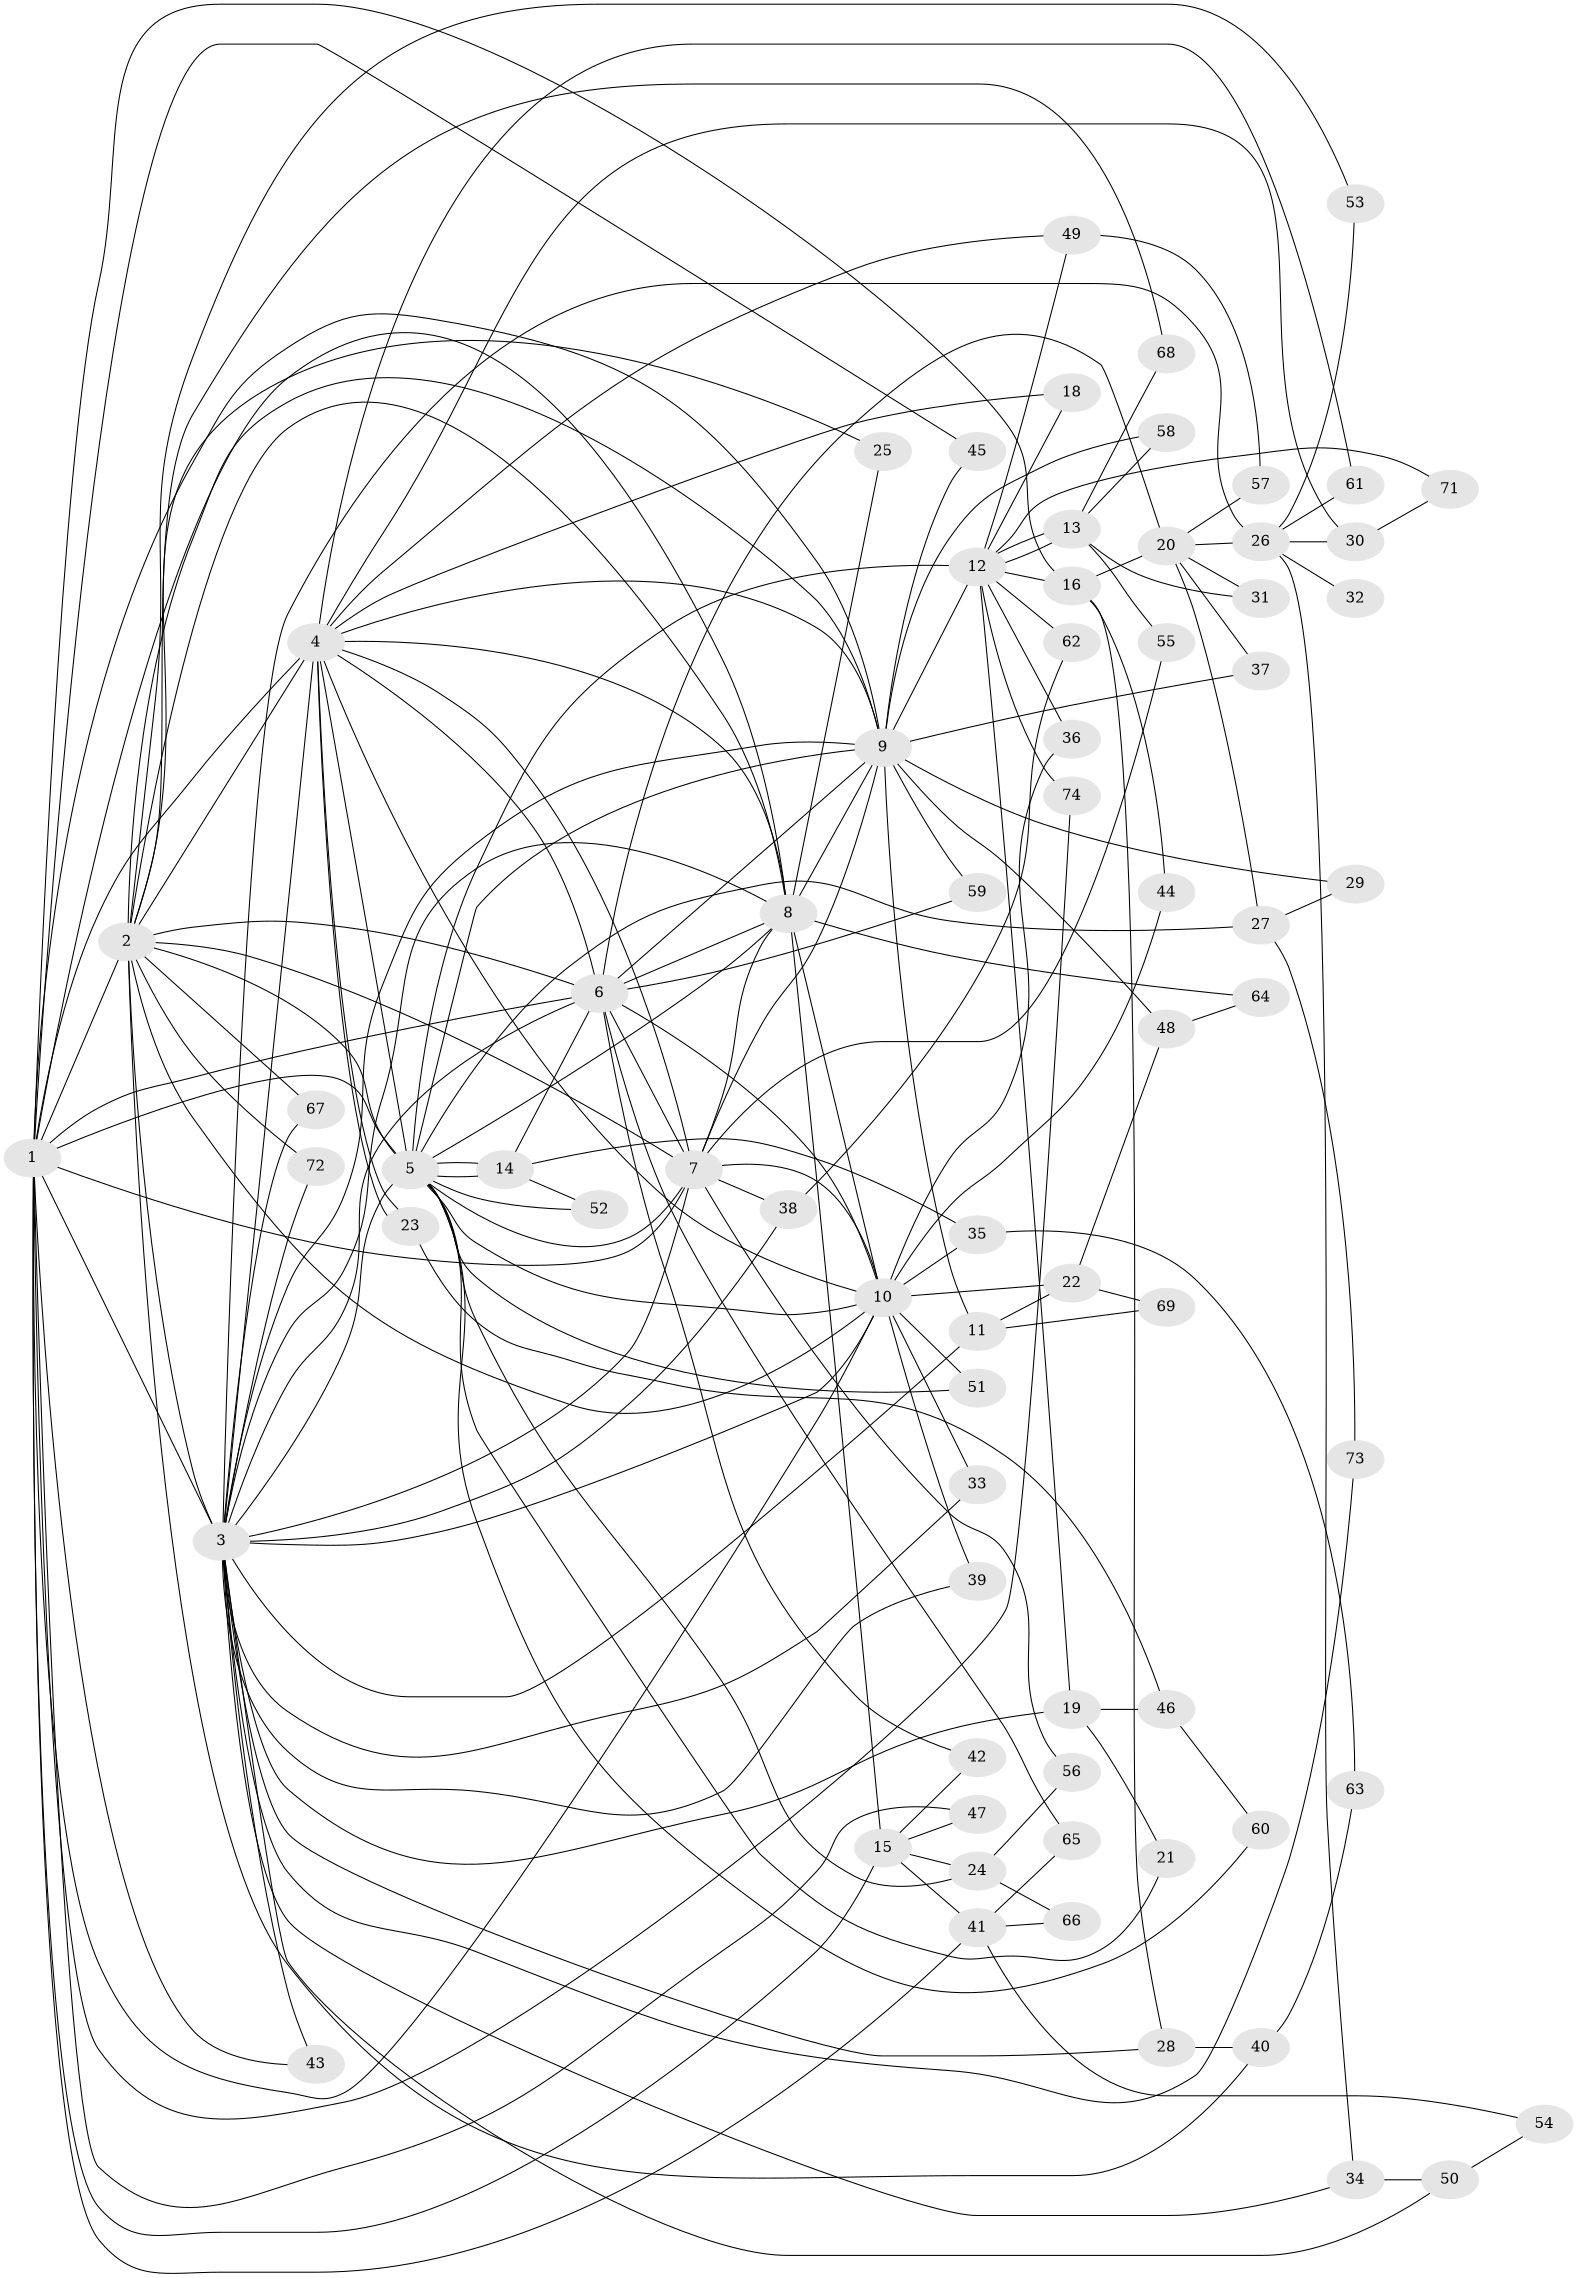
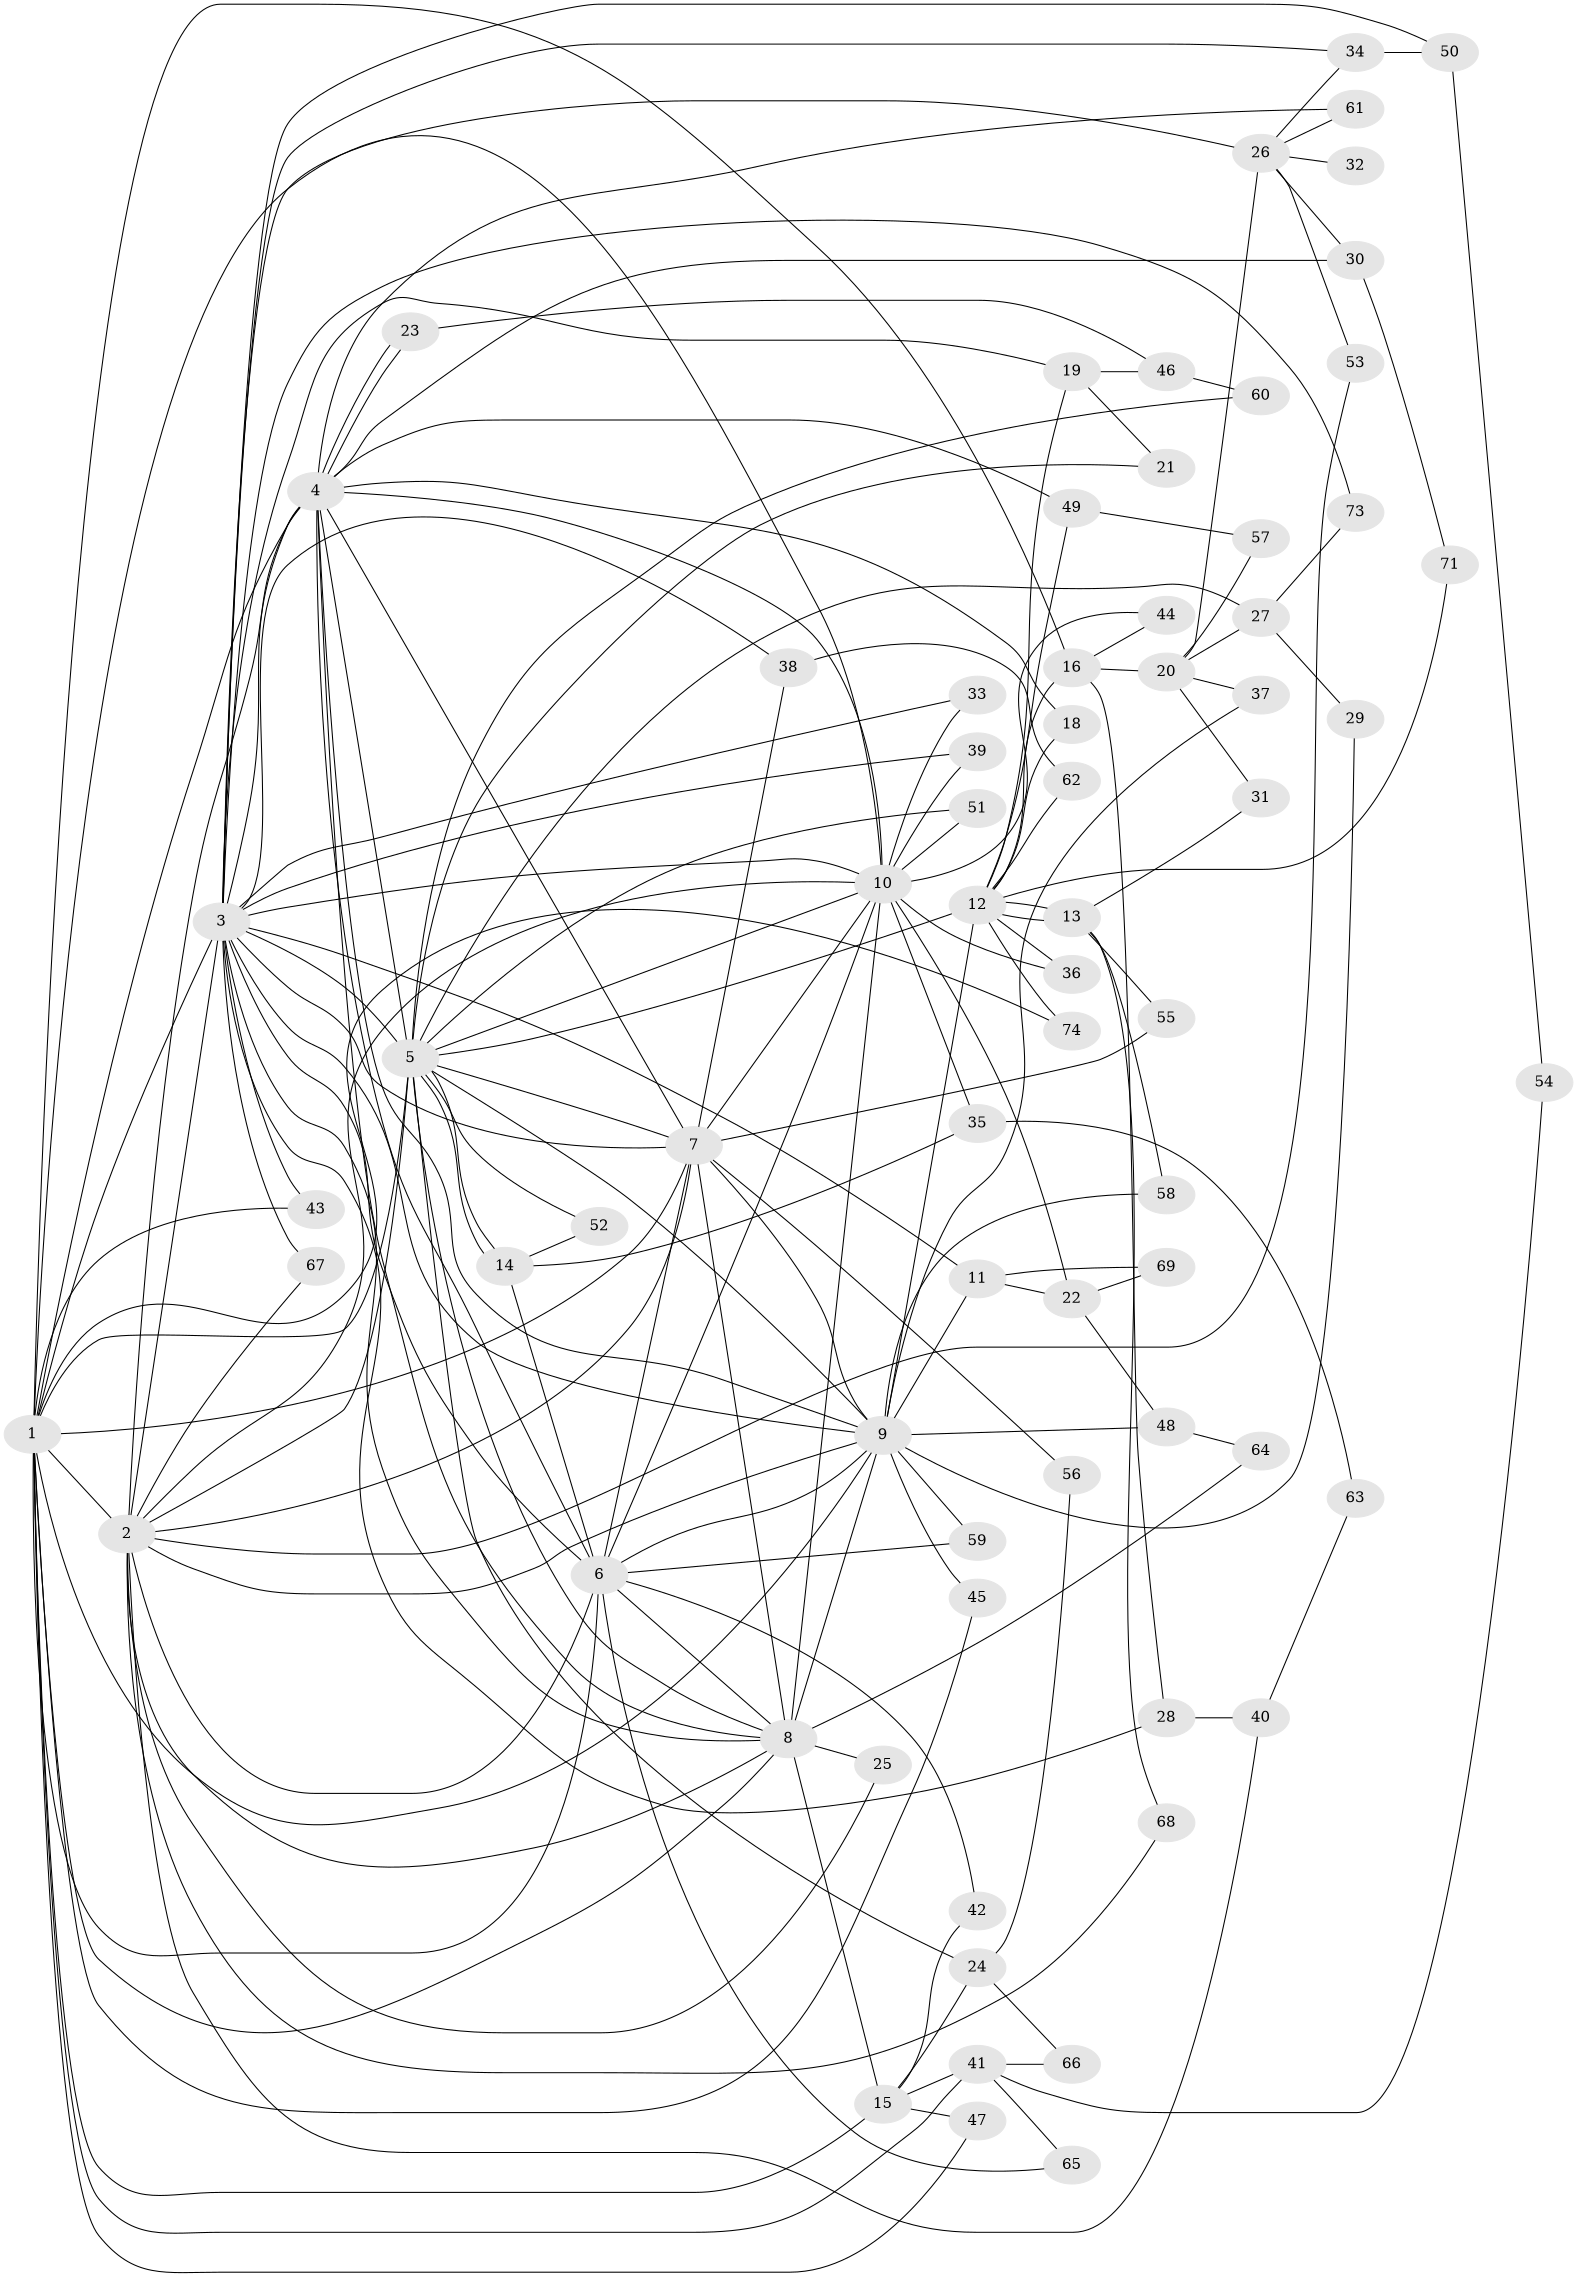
edge "20" -- "6": removed
node "72": removed
